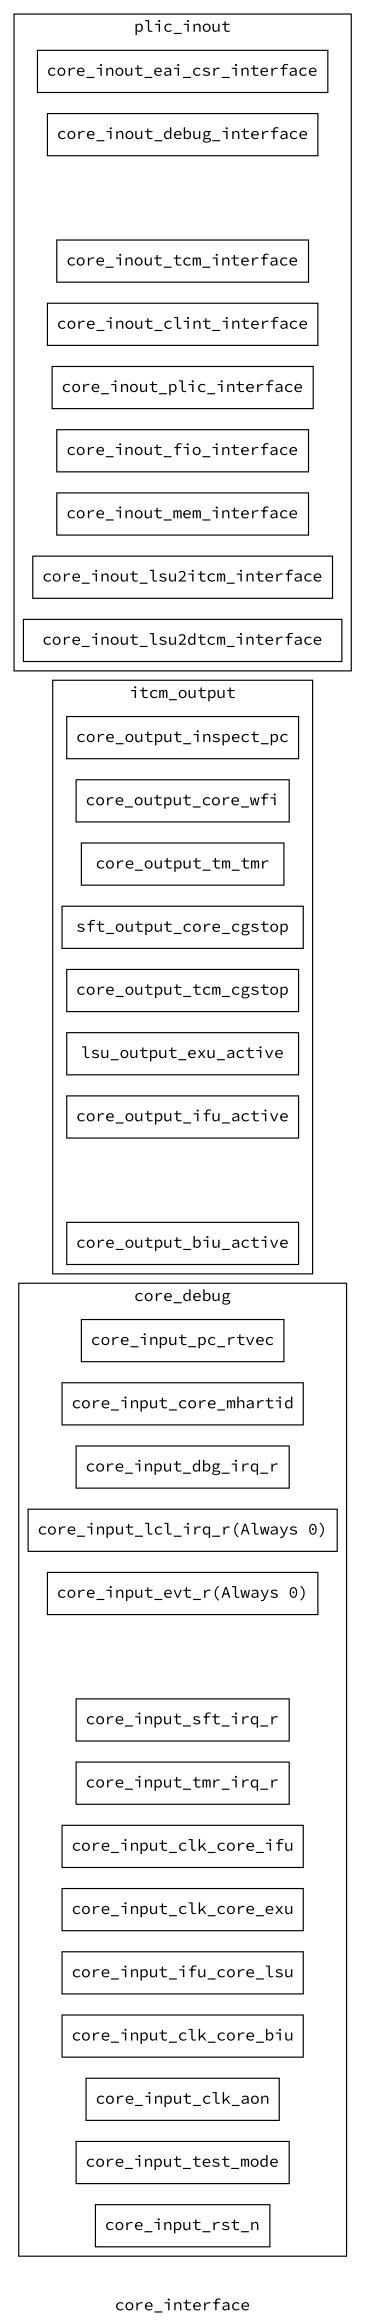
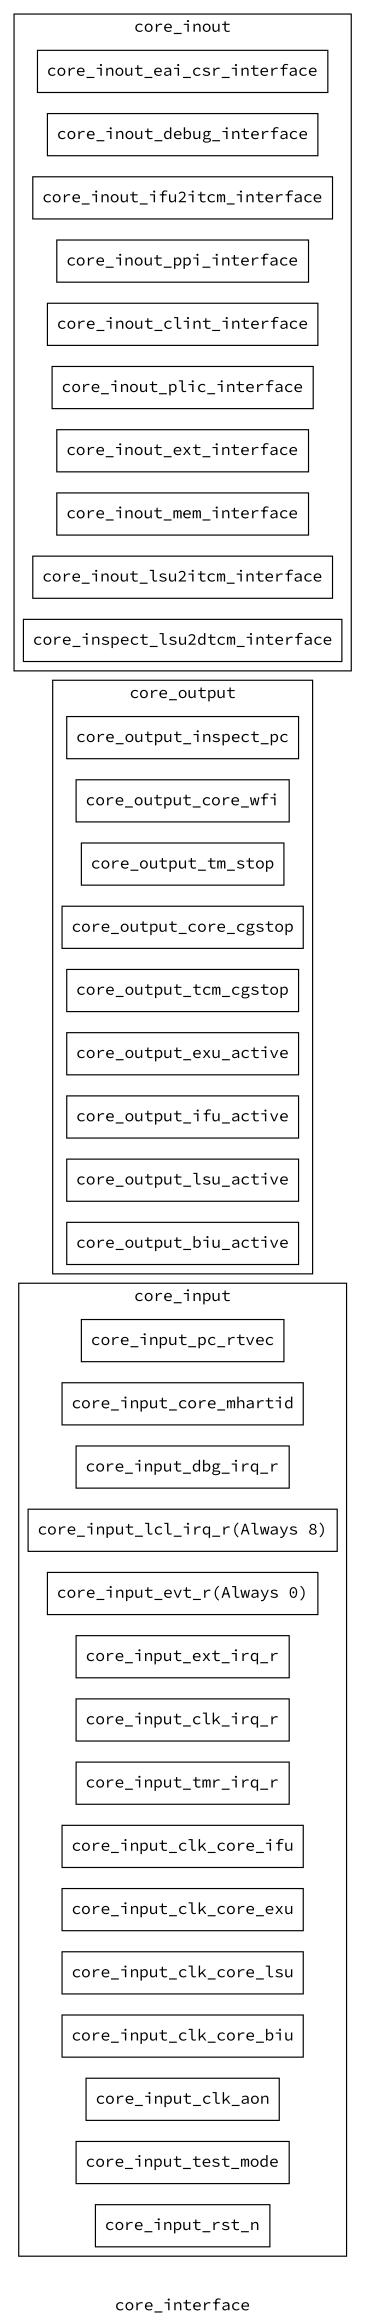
cluster "plic_inout": label "plic_inout" -> "core_inout"
node "core_inout_ifu2itcm_interface": added
node "core_inout_tcm_interface": label "core_inout_tcm_interface" -> "core_inout_ppi_interface"
node "core_inout_fio_interface": label "core_inout_fio_interface" -> "core_inout_ext_interface"
node "core_inout_lsu2dtcm_interface": label "core_inout_lsu2dtcm_interface" -> "core_inspect_lsu2dtcm_interface"
cluster "itcm_output": label "itcm_output" -> "core_output"
node "core_output_tm_tmr": label "core_output_tm_tmr" -> "core_output_tm_stop"
node "sft_output_core_cgstop": label "sft_output_core_cgstop" -> "core_output_core_cgstop"
node "lsu_output_exu_active": label "lsu_output_exu_active" -> "core_output_exu_active"
node "core_output_lsu_active": added
cluster "core_debug": label "core_debug" -> "core_input"
node "core_input_lcl_irq_r(Always 0)": label "core_input_lcl_irq_r(Always 0)" -> "core_input_lcl_irq_r(Always 8)"
node "core_input_ext_irq_r": added
node "core_input_sft_irq_r": label "core_input_sft_irq_r" -> "core_input_clk_irq_r"
node "core_input_ifu_core_lsu": label "core_input_ifu_core_lsu" -> "core_input_clk_core_lsu"
